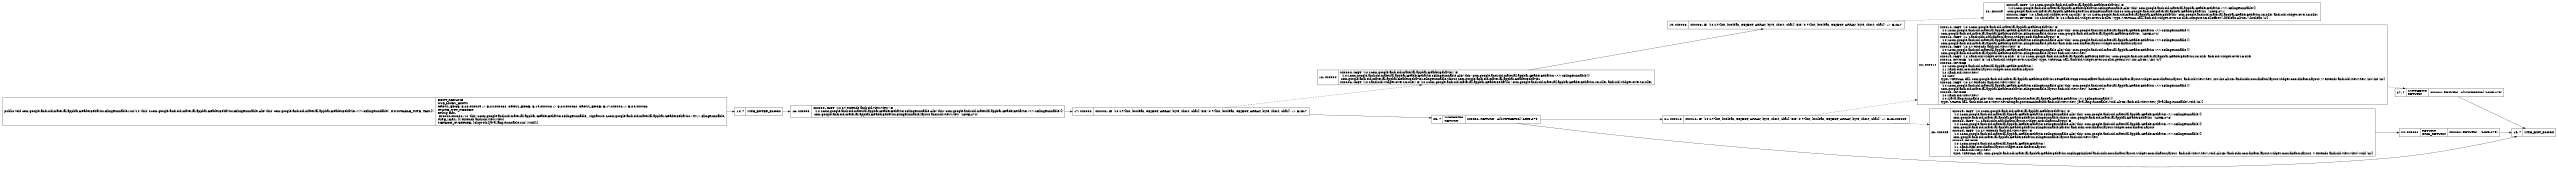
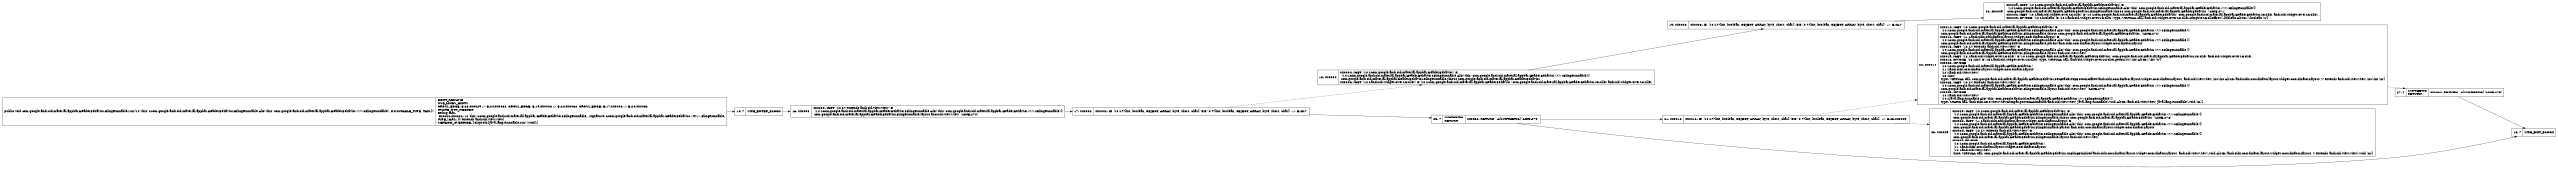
edge "19: 0x0008" -> "20: 0x000a": style dashed -> solid
node "24: 0x0032": removed
